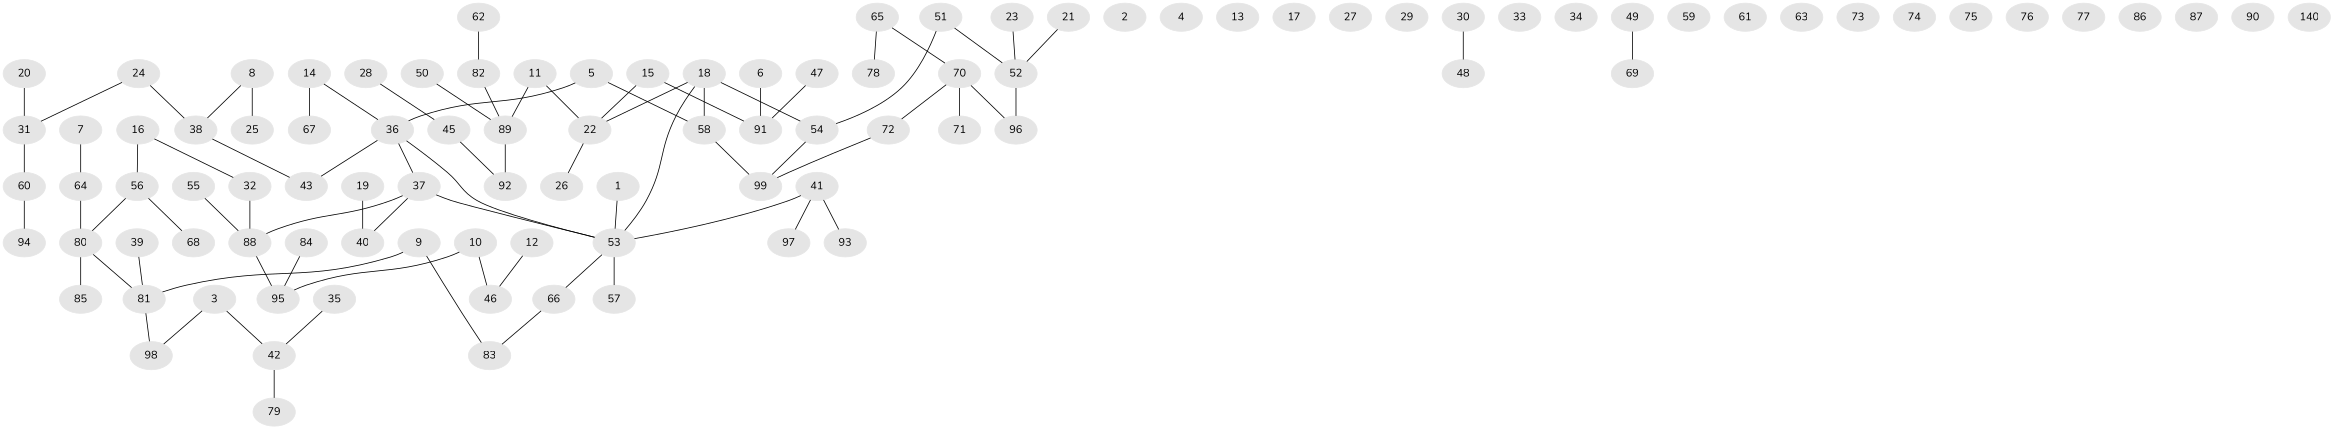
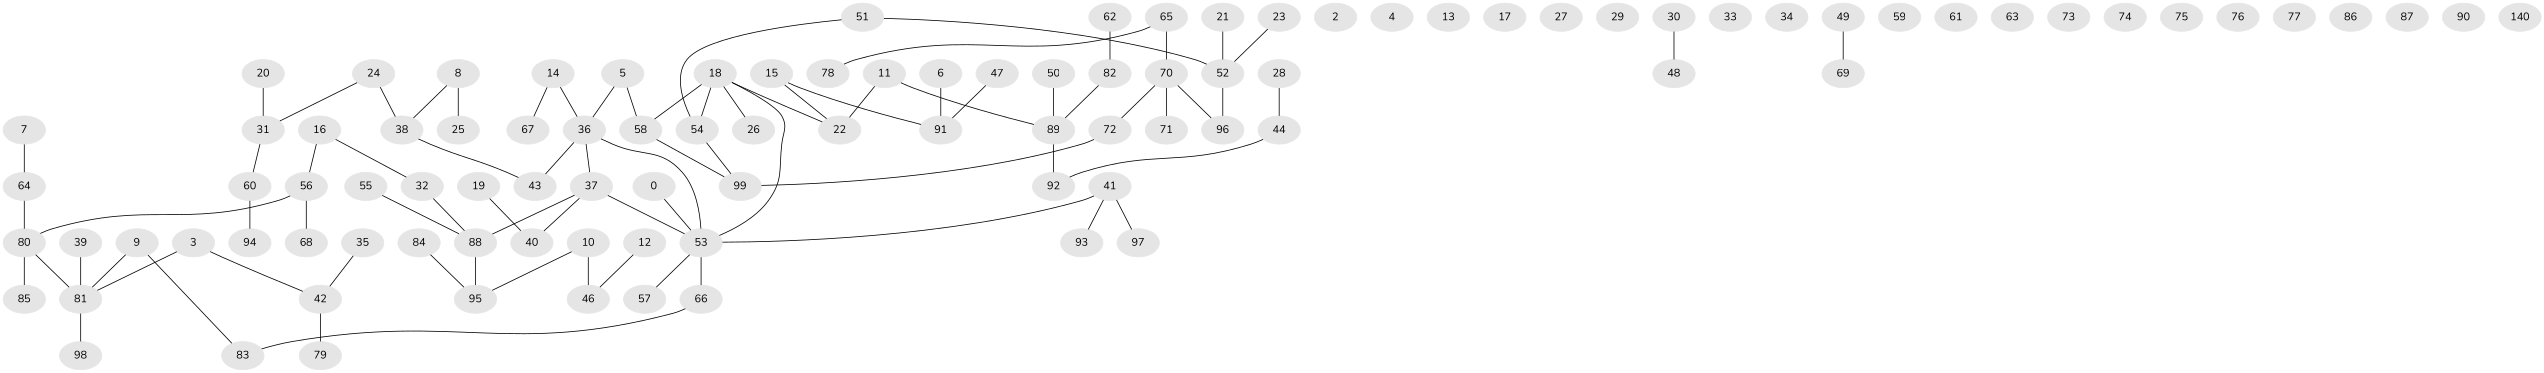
node "45": label "45" -> "44"
edge "22" -- "26": now "18" -- "26"
node "1": label "1" -> "0"
edge "3" -- "98": now "3" -- "81"
